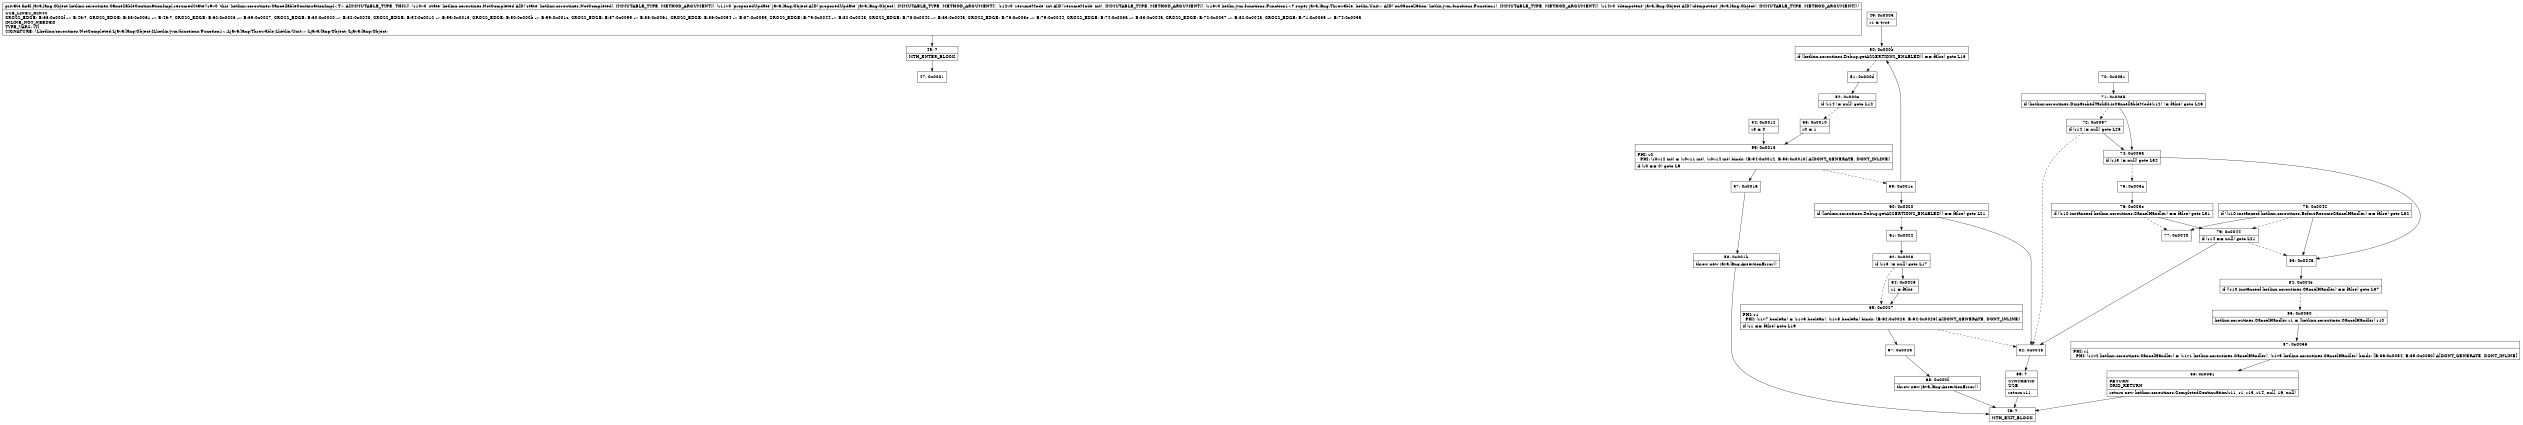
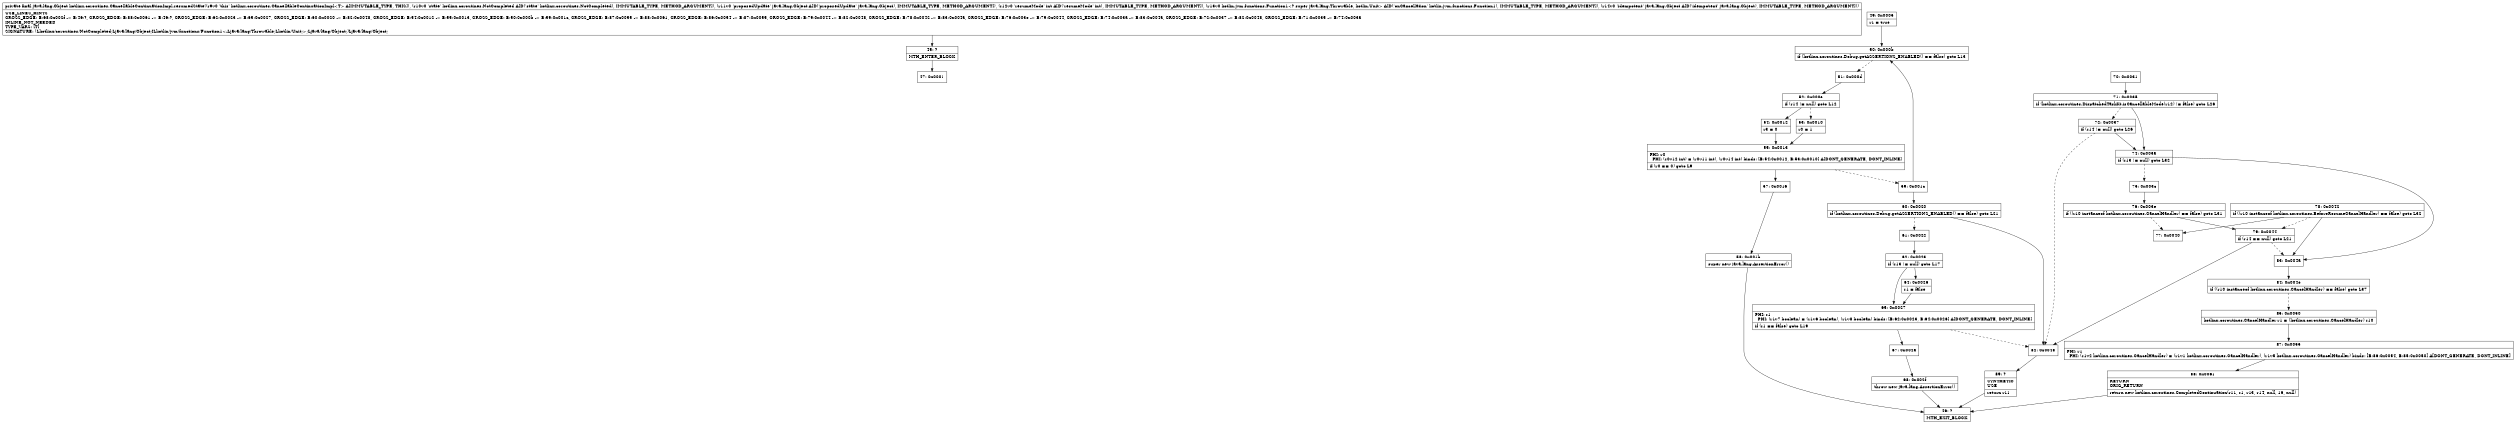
edge "52: 0x000e" -> "54: 0x0012": added
node "58: 0x001b": text "throw new java.lang.AssertionError()" -> "super new java.lang.AssertionError()"
edge "62: 0x0023" -> "65: 0x0027": style dashed -> solid
